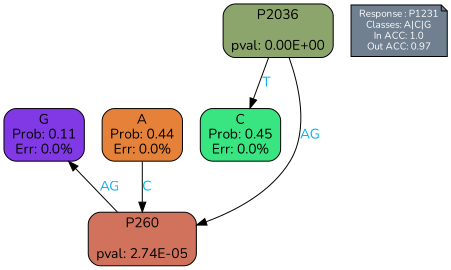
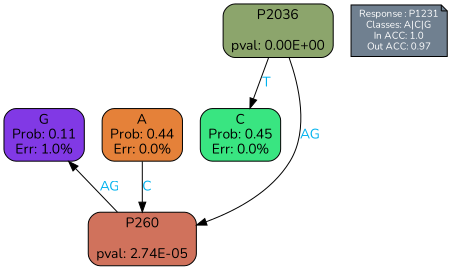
node "G Prob: 0.11 Err: 0.0%": label "G Prob: 0.11 Err: 0.0%" -> "G Prob: 0.11 Err: 1.0%"
